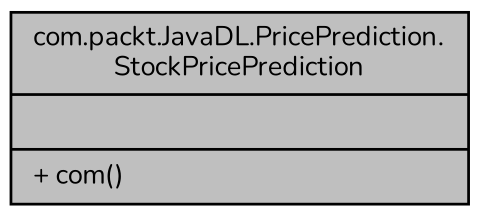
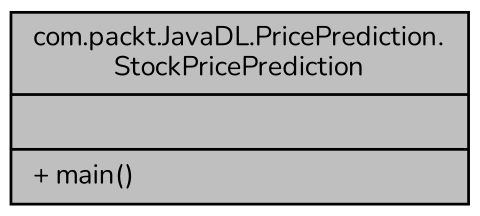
node "com.packt.JavaDL.PricePrediction.": text "+ com()" -> "+ main()"
